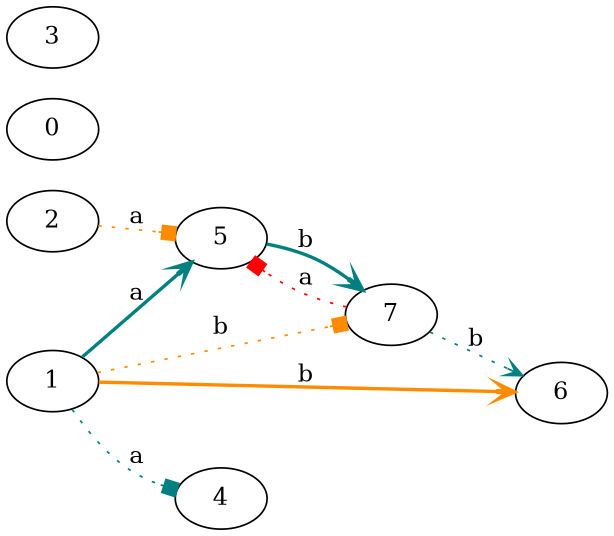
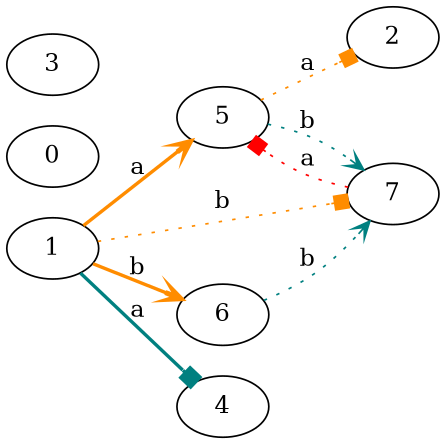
edge "2" -> "5": reversed
edge "5" -> "7": style bold -> dotted
edge "1" -> "5": color teal -> darkorange
edge "7" -> "6": reversed
edge "1" -> "4": style dotted -> bold
